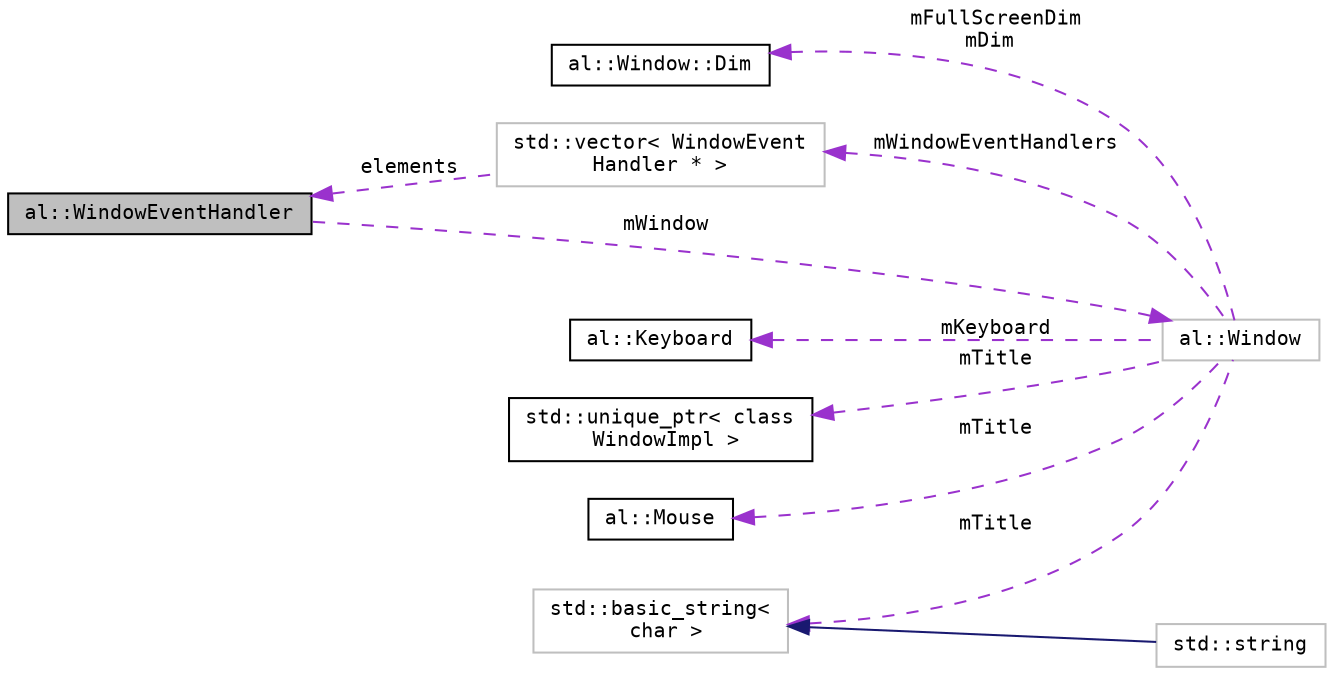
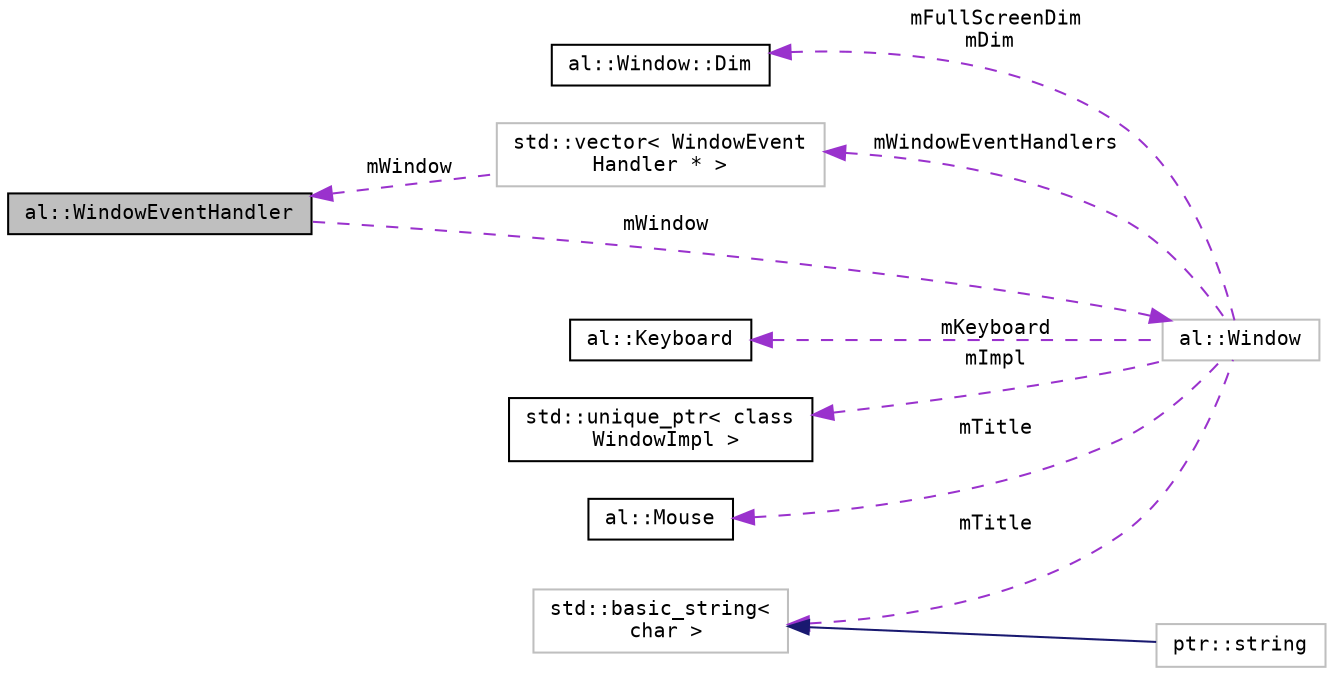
edge "std::vector< WindowEvent Handler * >" -> "al::WindowEventHandler": label " elements" -> " mWindow"
edge "al::Window" -> "std::unique_ptr< class WindowImpl >": label " mTitle" -> " mImpl"
node "std::string": label "std::string" -> "ptr::string"
